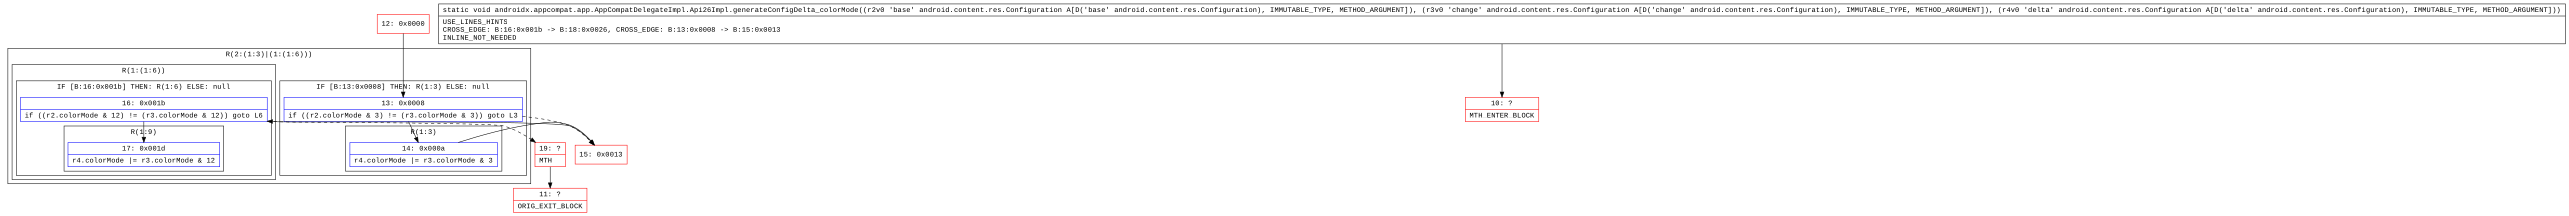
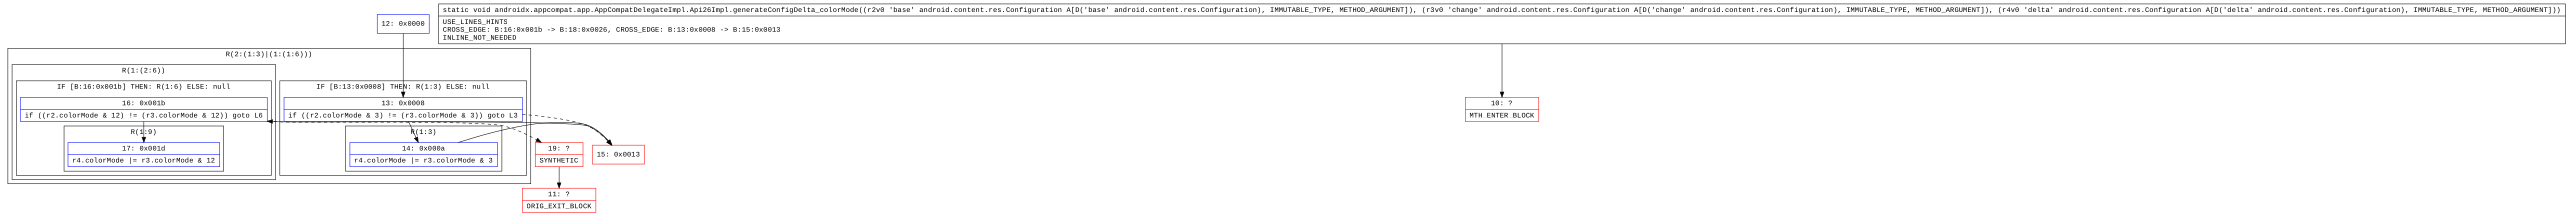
node "12: 0x0000": color red -> blue
cluster "R(1:(1:6))": label "R(1:(1:6))" -> "R(1:(2:6))"
node "19: ?": text "MTH" -> "SYNTHETIC"
